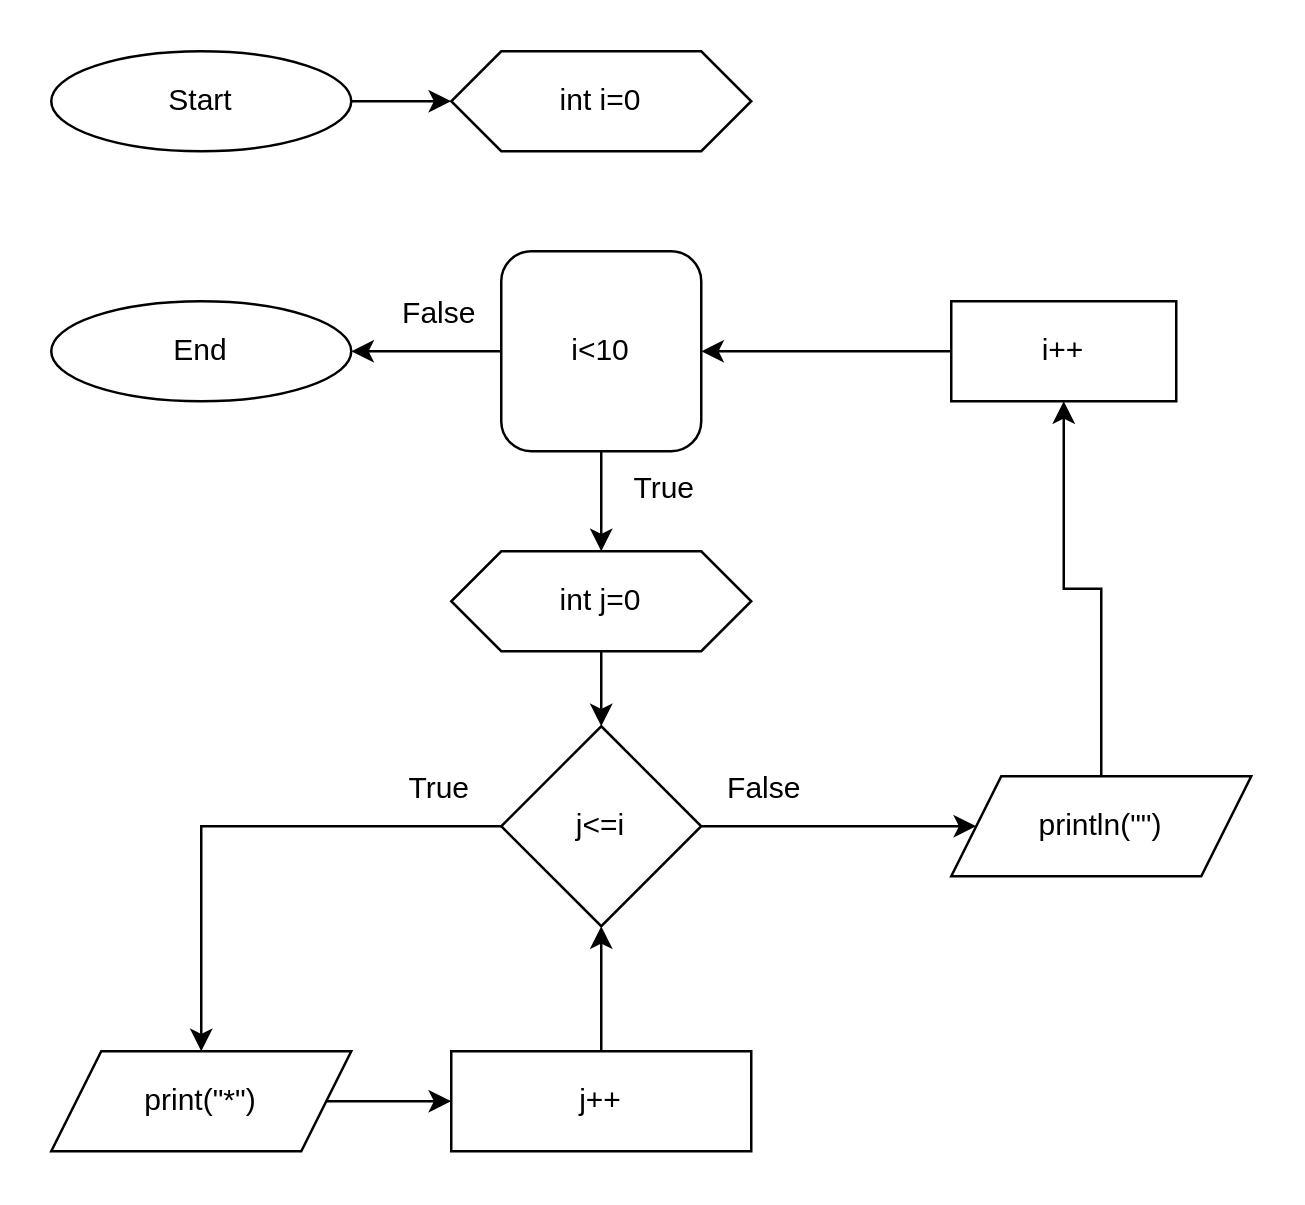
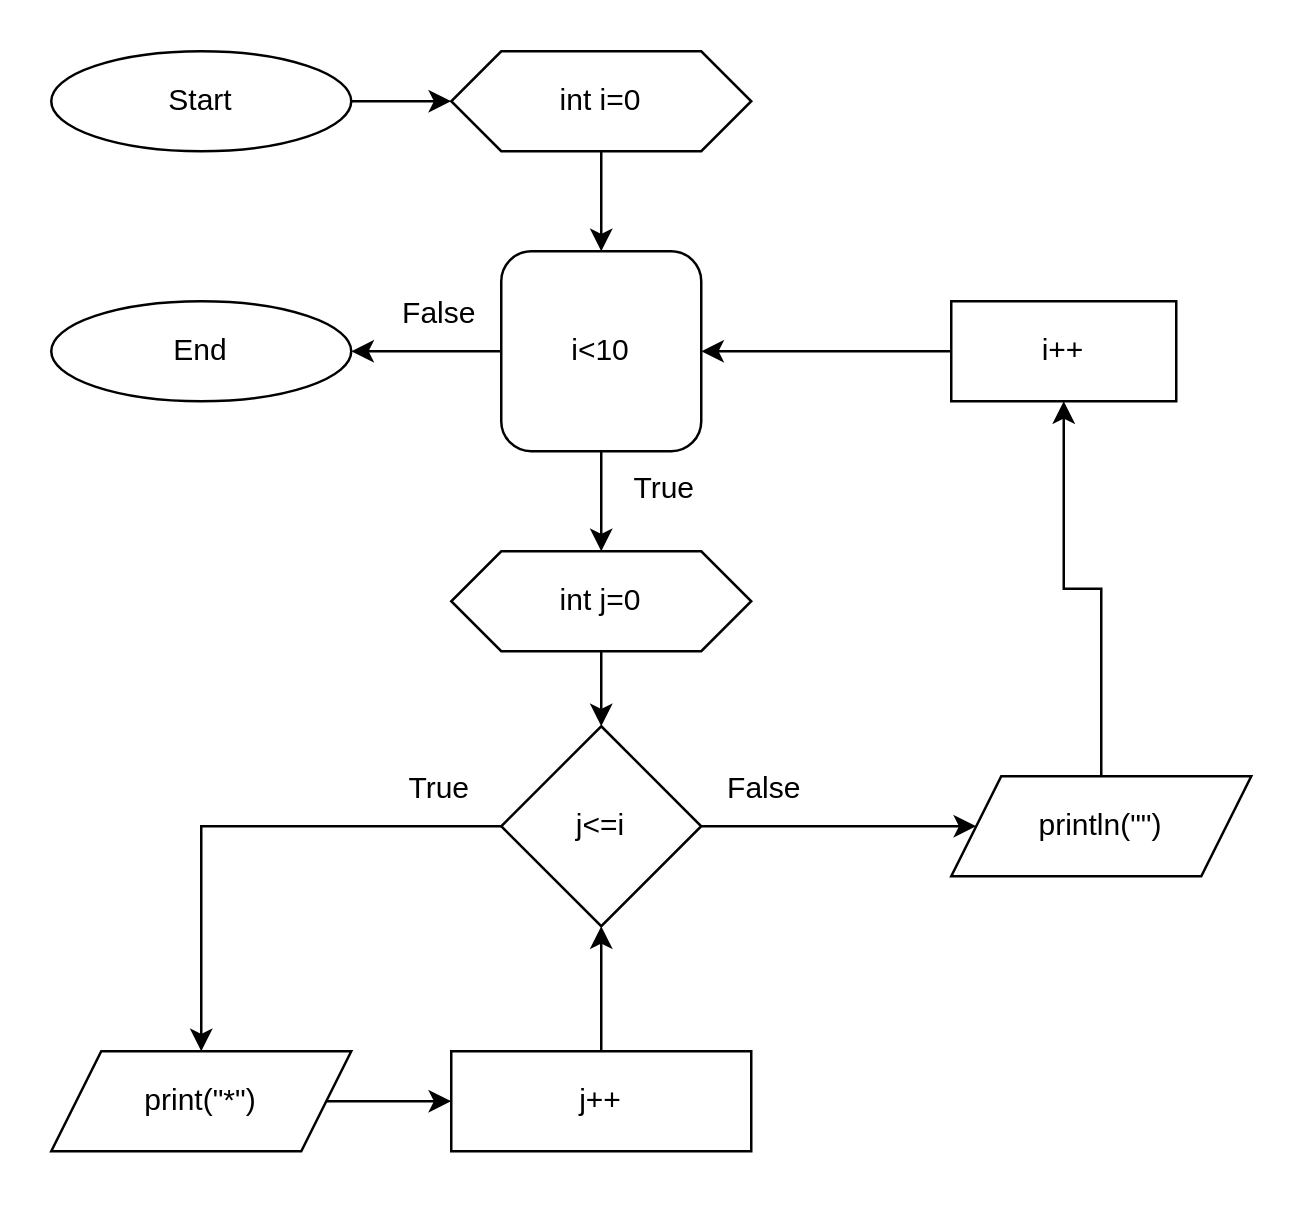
edge "int i=0" -> "i<10": added
